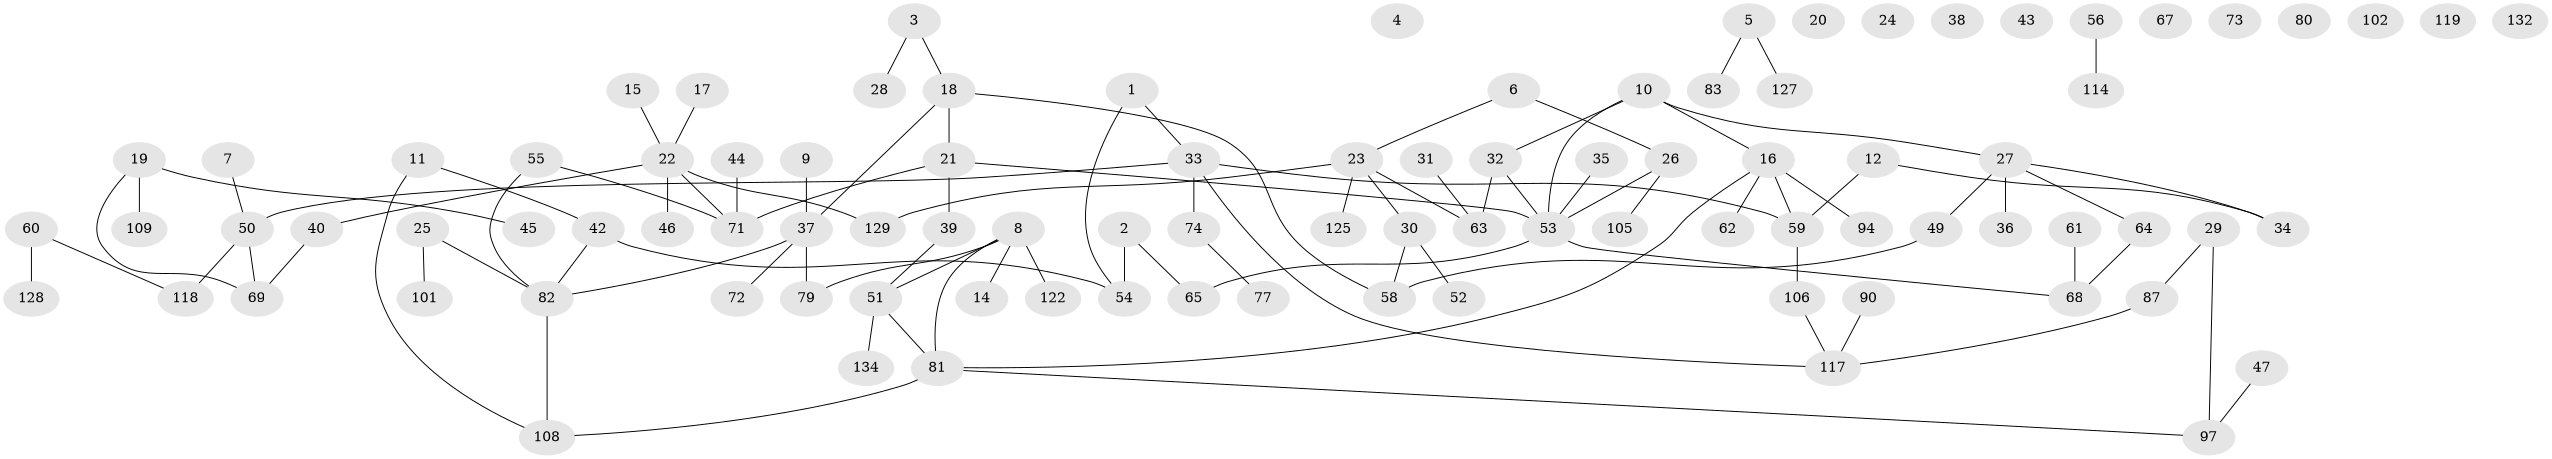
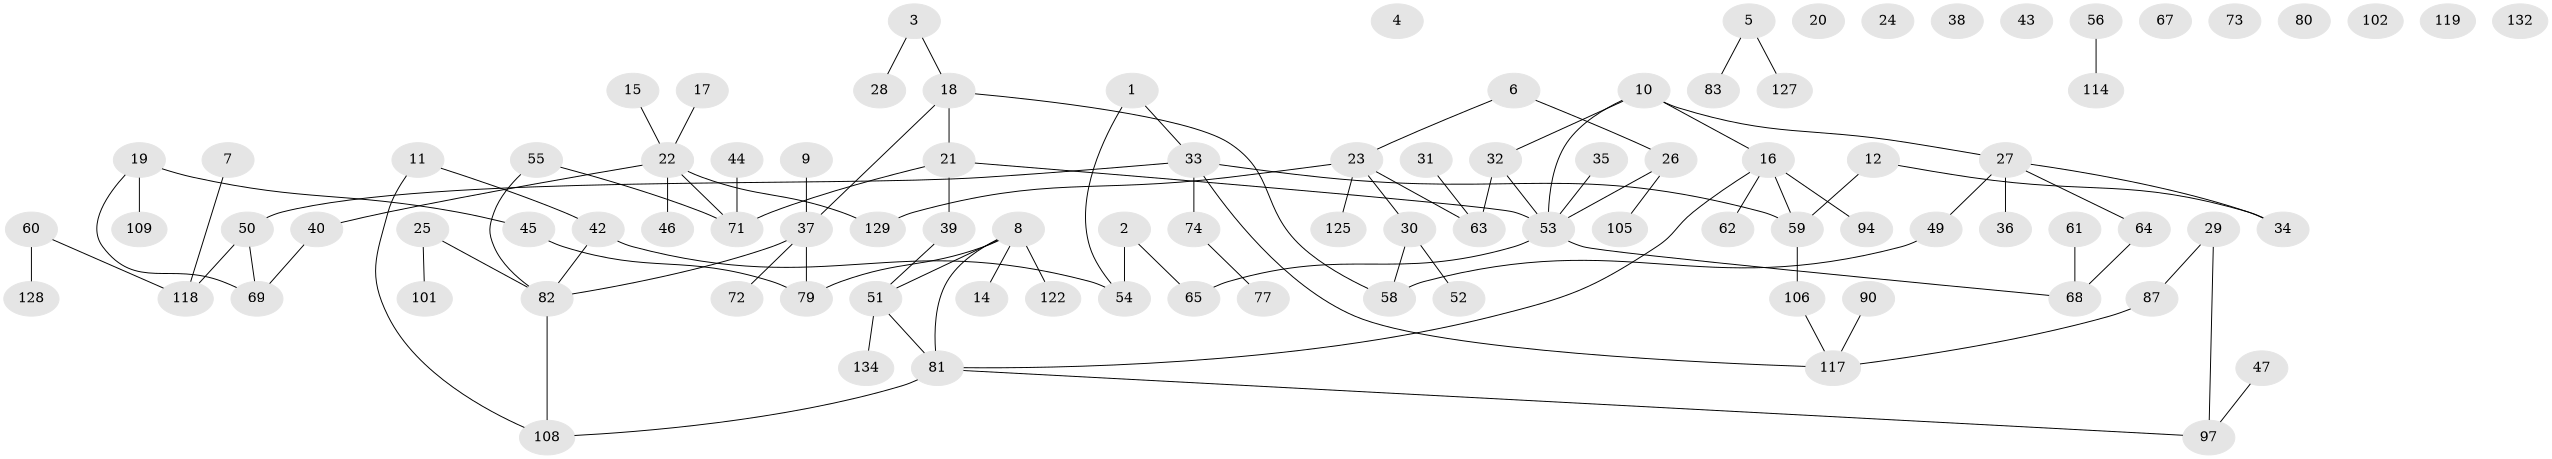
edge "7" -- "50": now "7" -- "118"
edge "45" -- "79": added
